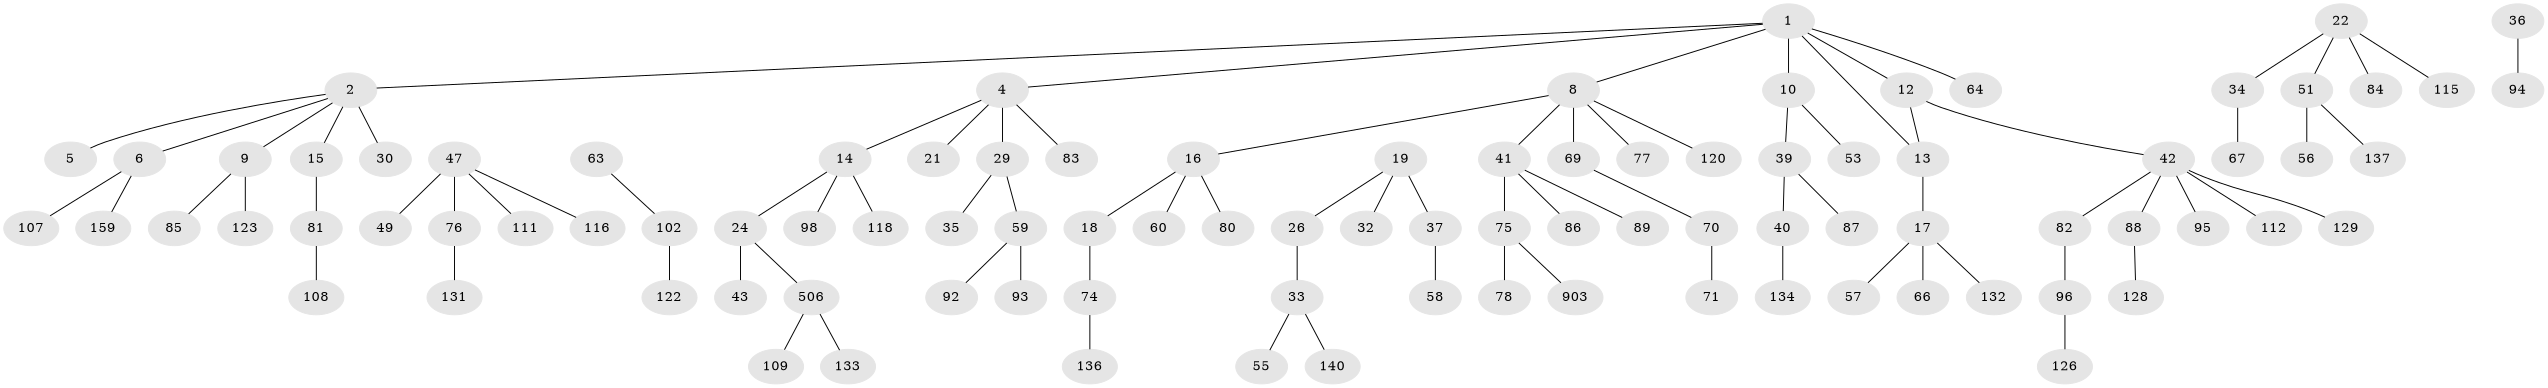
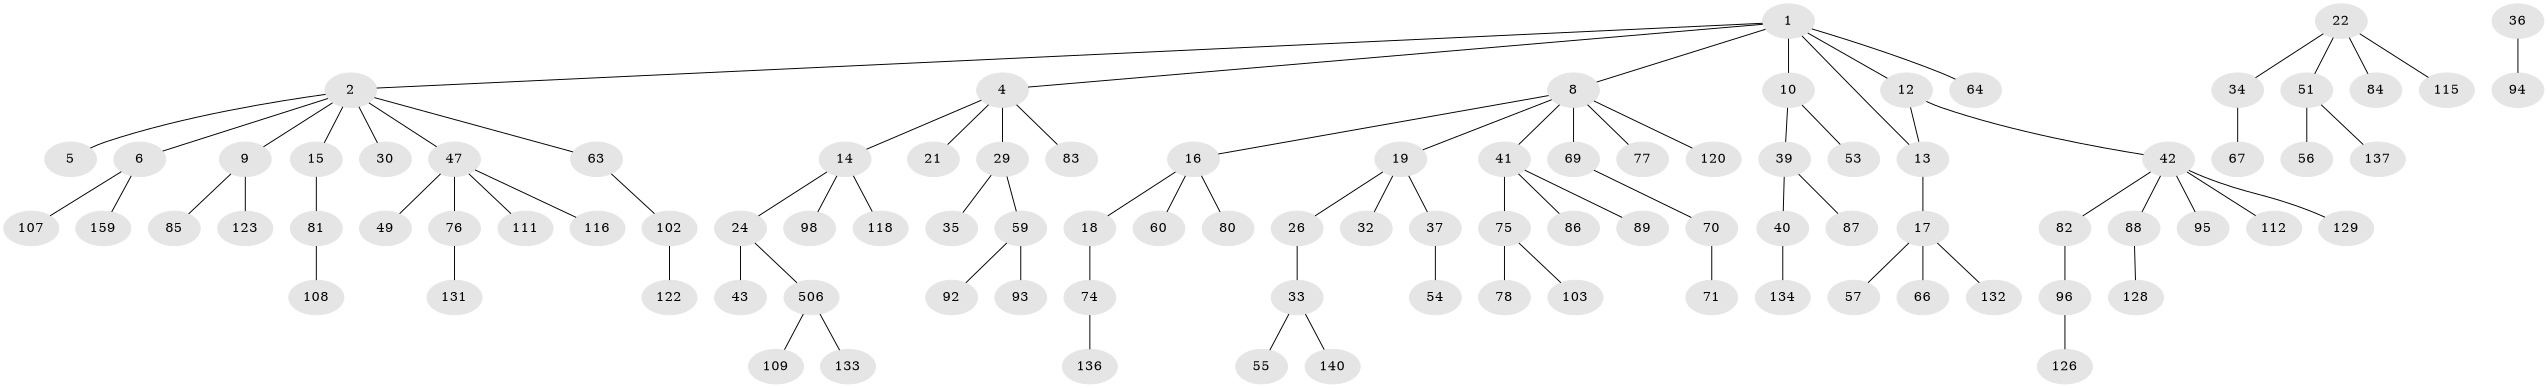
edge "2" -- "47": added
edge "2" -- "63": added
edge "8" -- "19": added
node "58": label "58" -> "54"
node "903": label "903" -> "103"
